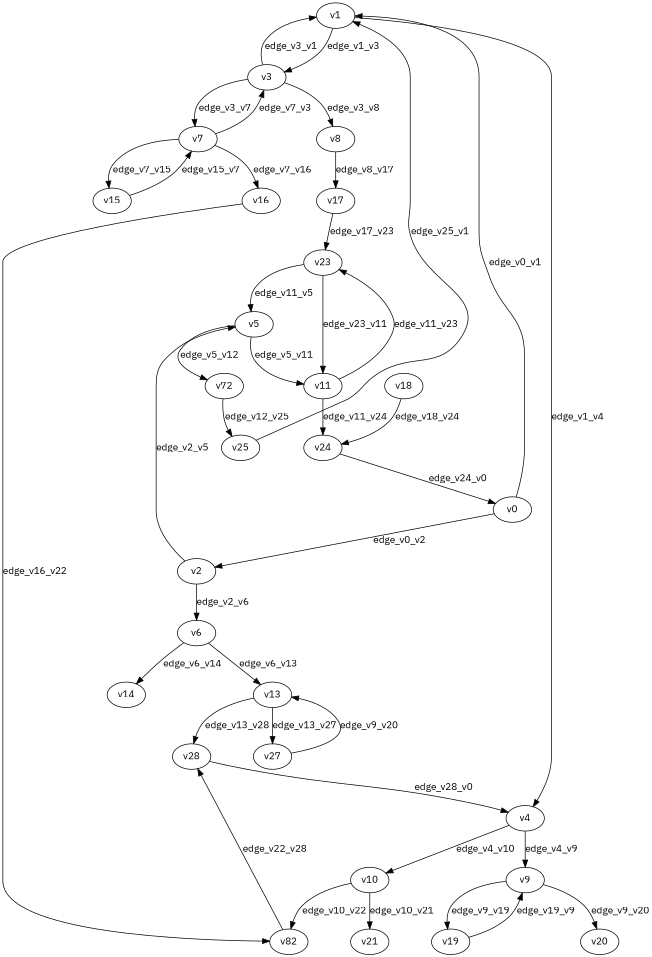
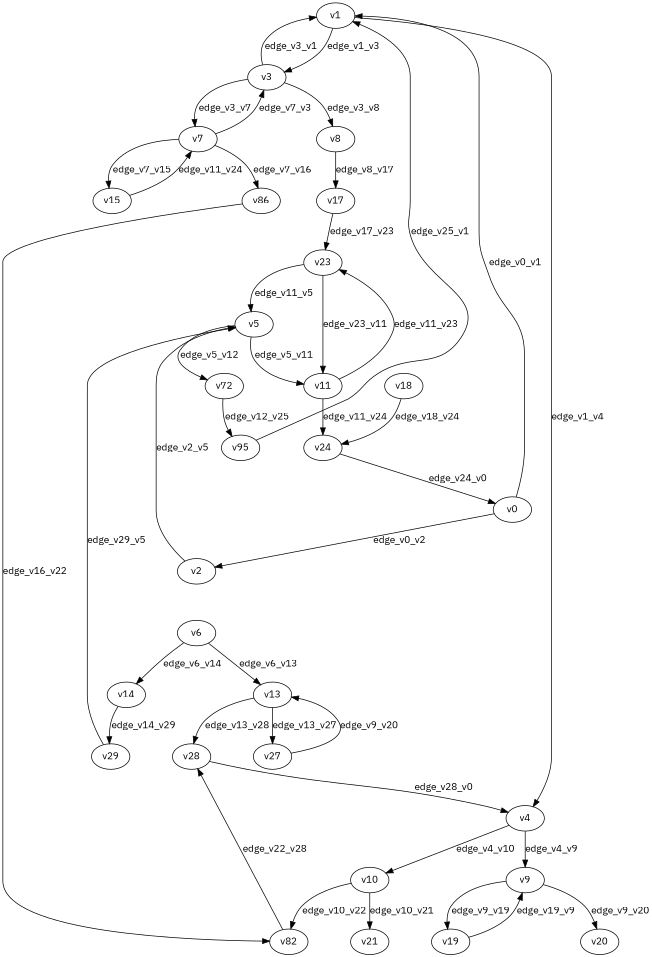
edge "v15" -> "v7": label "edge_v15_v7" -> "edge_v11_v24"
node "v16": label "v16" -> "v86"
node "v25": label "v25" -> "v95"
edge "v2" -> "v6": removed, label "edge_v2_v6"
node "v29": added
